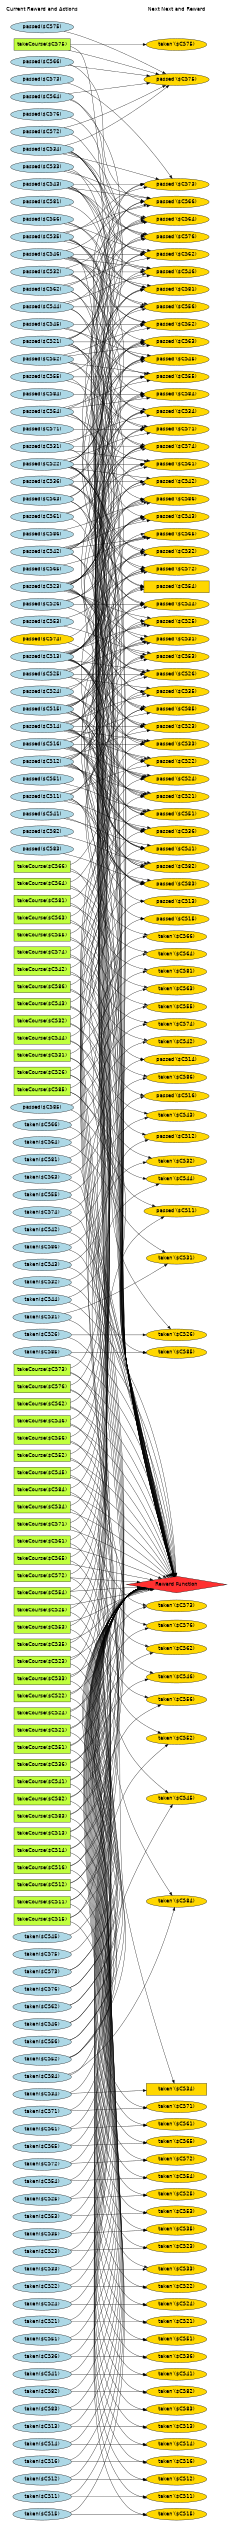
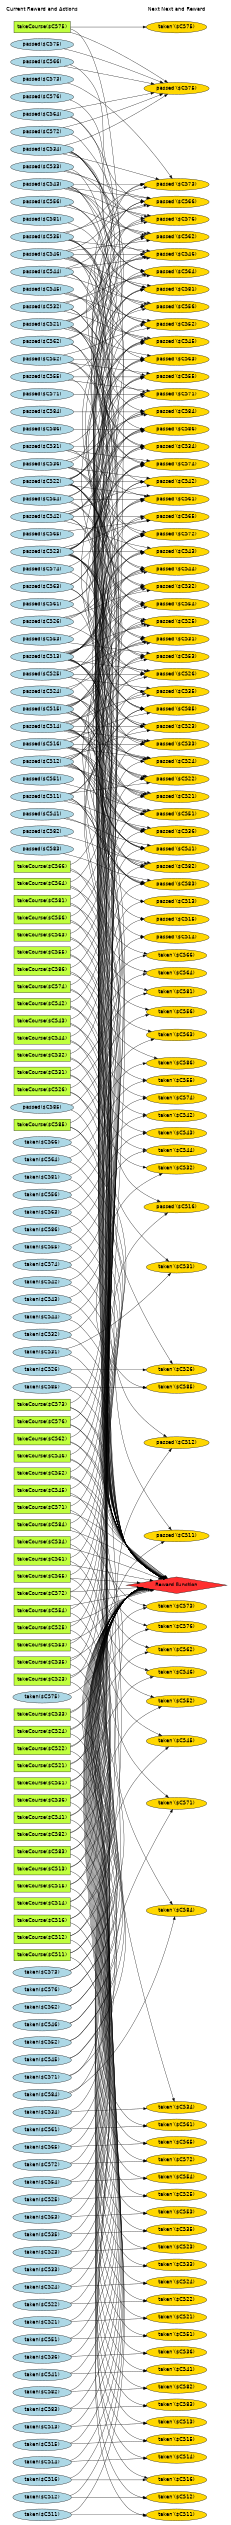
edge "passed($CS54)" -> "passed'($CS63)": removed
node "passed'($CS54)": shape box -> ellipse
node "passed($CS74)": fillcolor gold1 -> lightblue
edge "taken($CS52)" -> "taken'($CS45)": now "taken($CS45)" -> "taken'($CS45)"
node "taken'($CS34)": shape box -> ellipse
